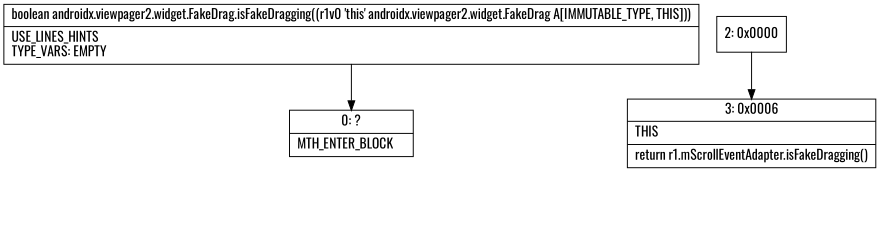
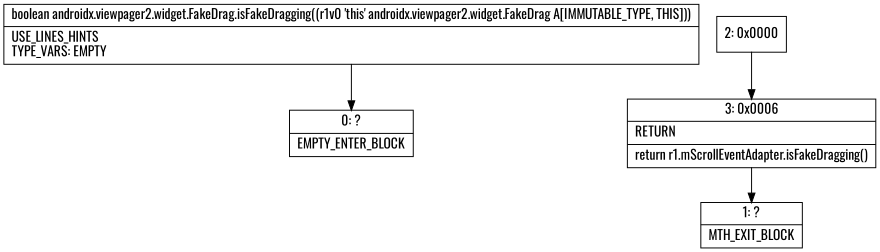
node "3: 0x0006": text "THIS" -> "RETURN"
node "0: ?": text "MTH_ENTER_BLOCK" -> "EMPTY_ENTER_BLOCK"
node "1: ?": added
